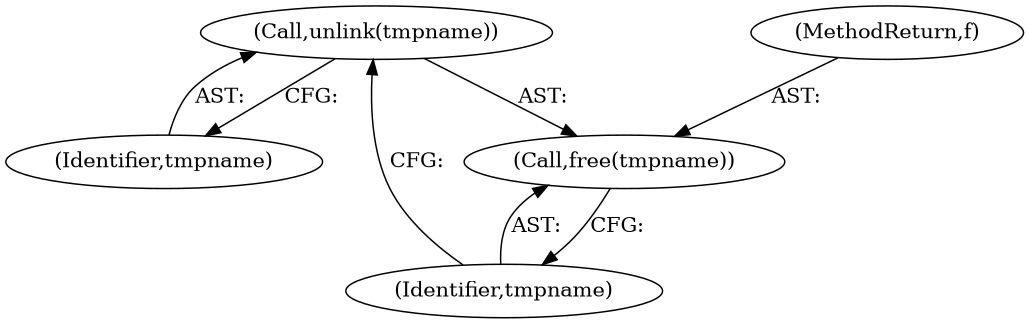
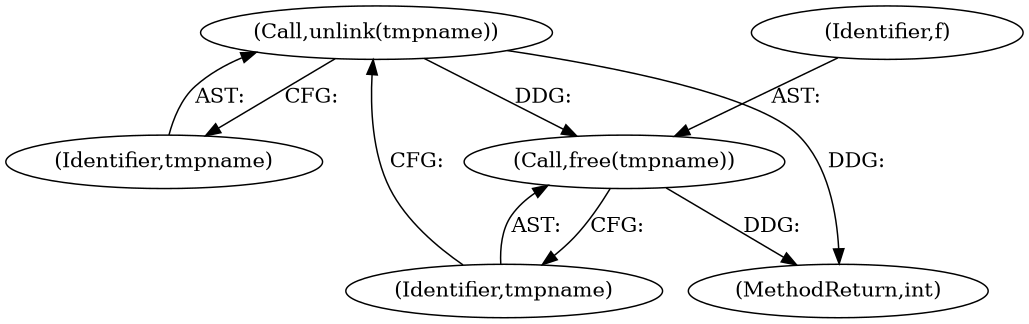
node "(MethodReturn,f)": label "(MethodReturn,f)" -> "(Identifier,f)"
edge "(Call,unlink(tmpname))" -> "(Call,free(tmpname))": label "AST: " -> "DDG: "
node "(MethodReturn,int)": added
